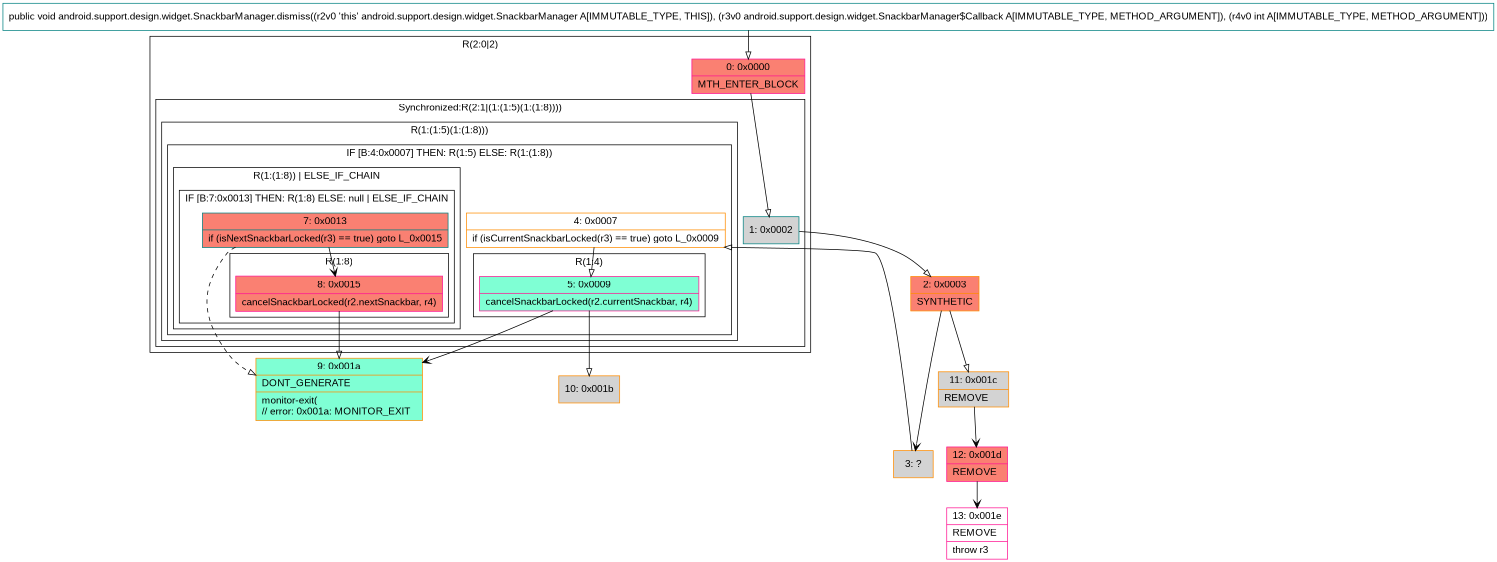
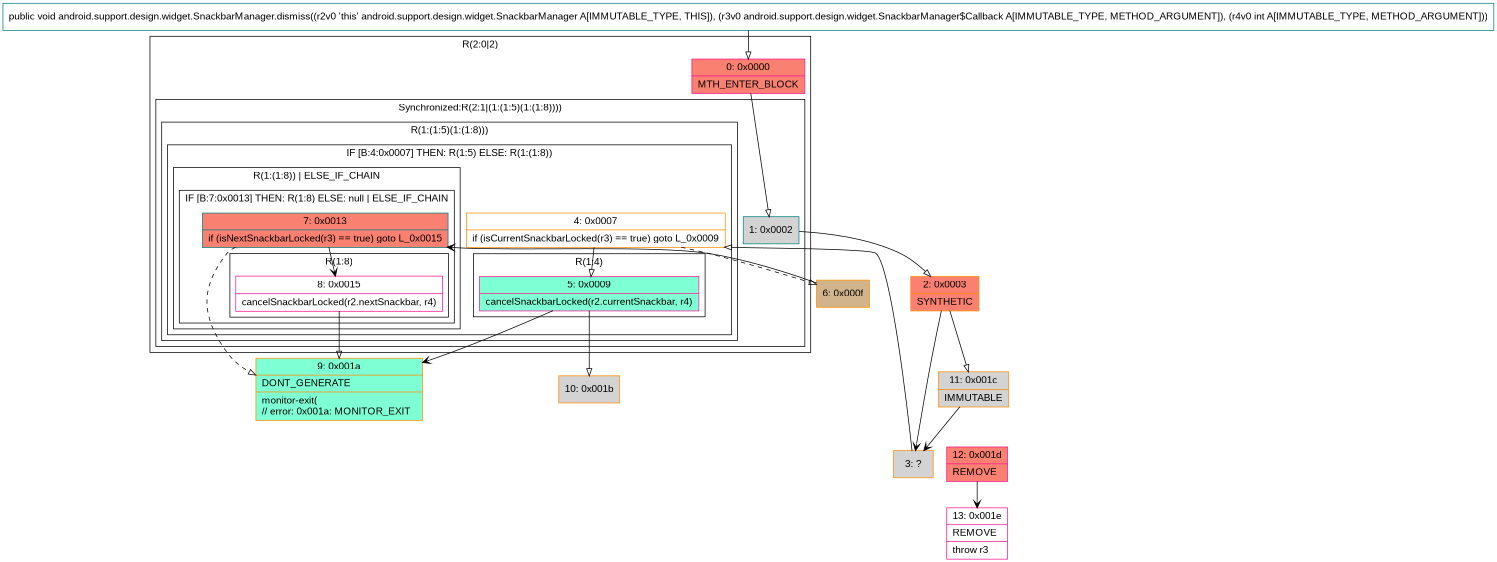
node "8: 0x0015": fillcolor salmon -> white
node "6: 0x000f": added
node "11: 0x001c": text "REMOVE" -> "IMMUTABLE"
edge "11: 0x001c" -> "12: 0x001d": now "11: 0x001c" -> "3: ?"
